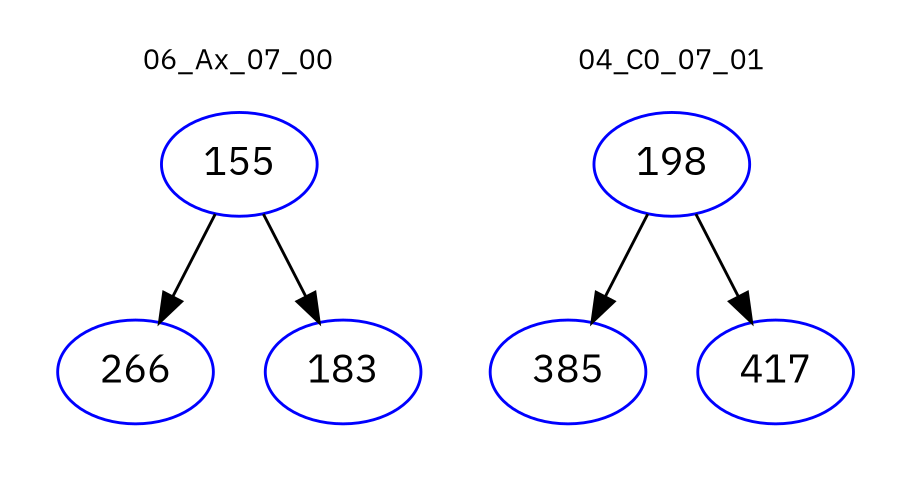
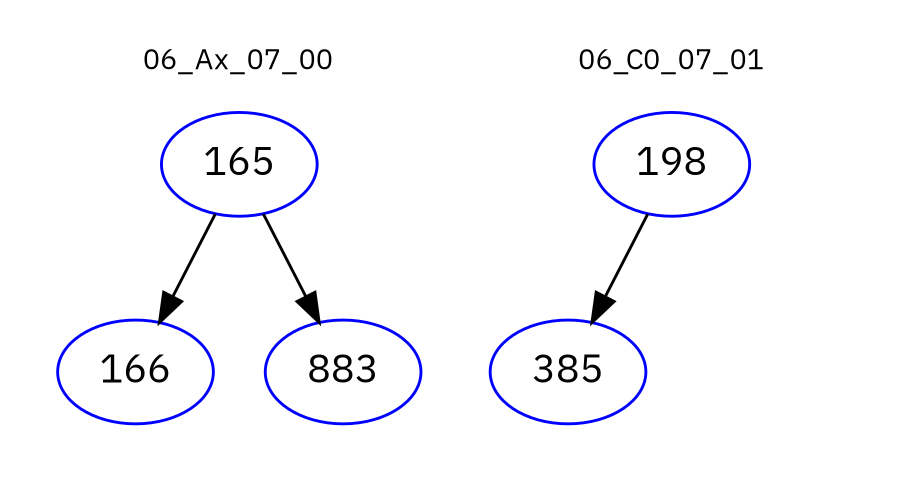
cluster "04_C0_07_01": label "04_C0_07_01" -> "06_C0_07_01"
node "155": label "155" -> "165"
node "266": label "266" -> "166"
node "183": label "183" -> "883"
node "417": removed
